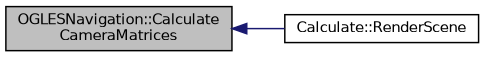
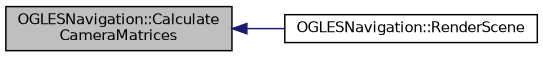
node "Calculate::RenderScene": label "Calculate::RenderScene" -> "OGLESNavigation::RenderScene"
